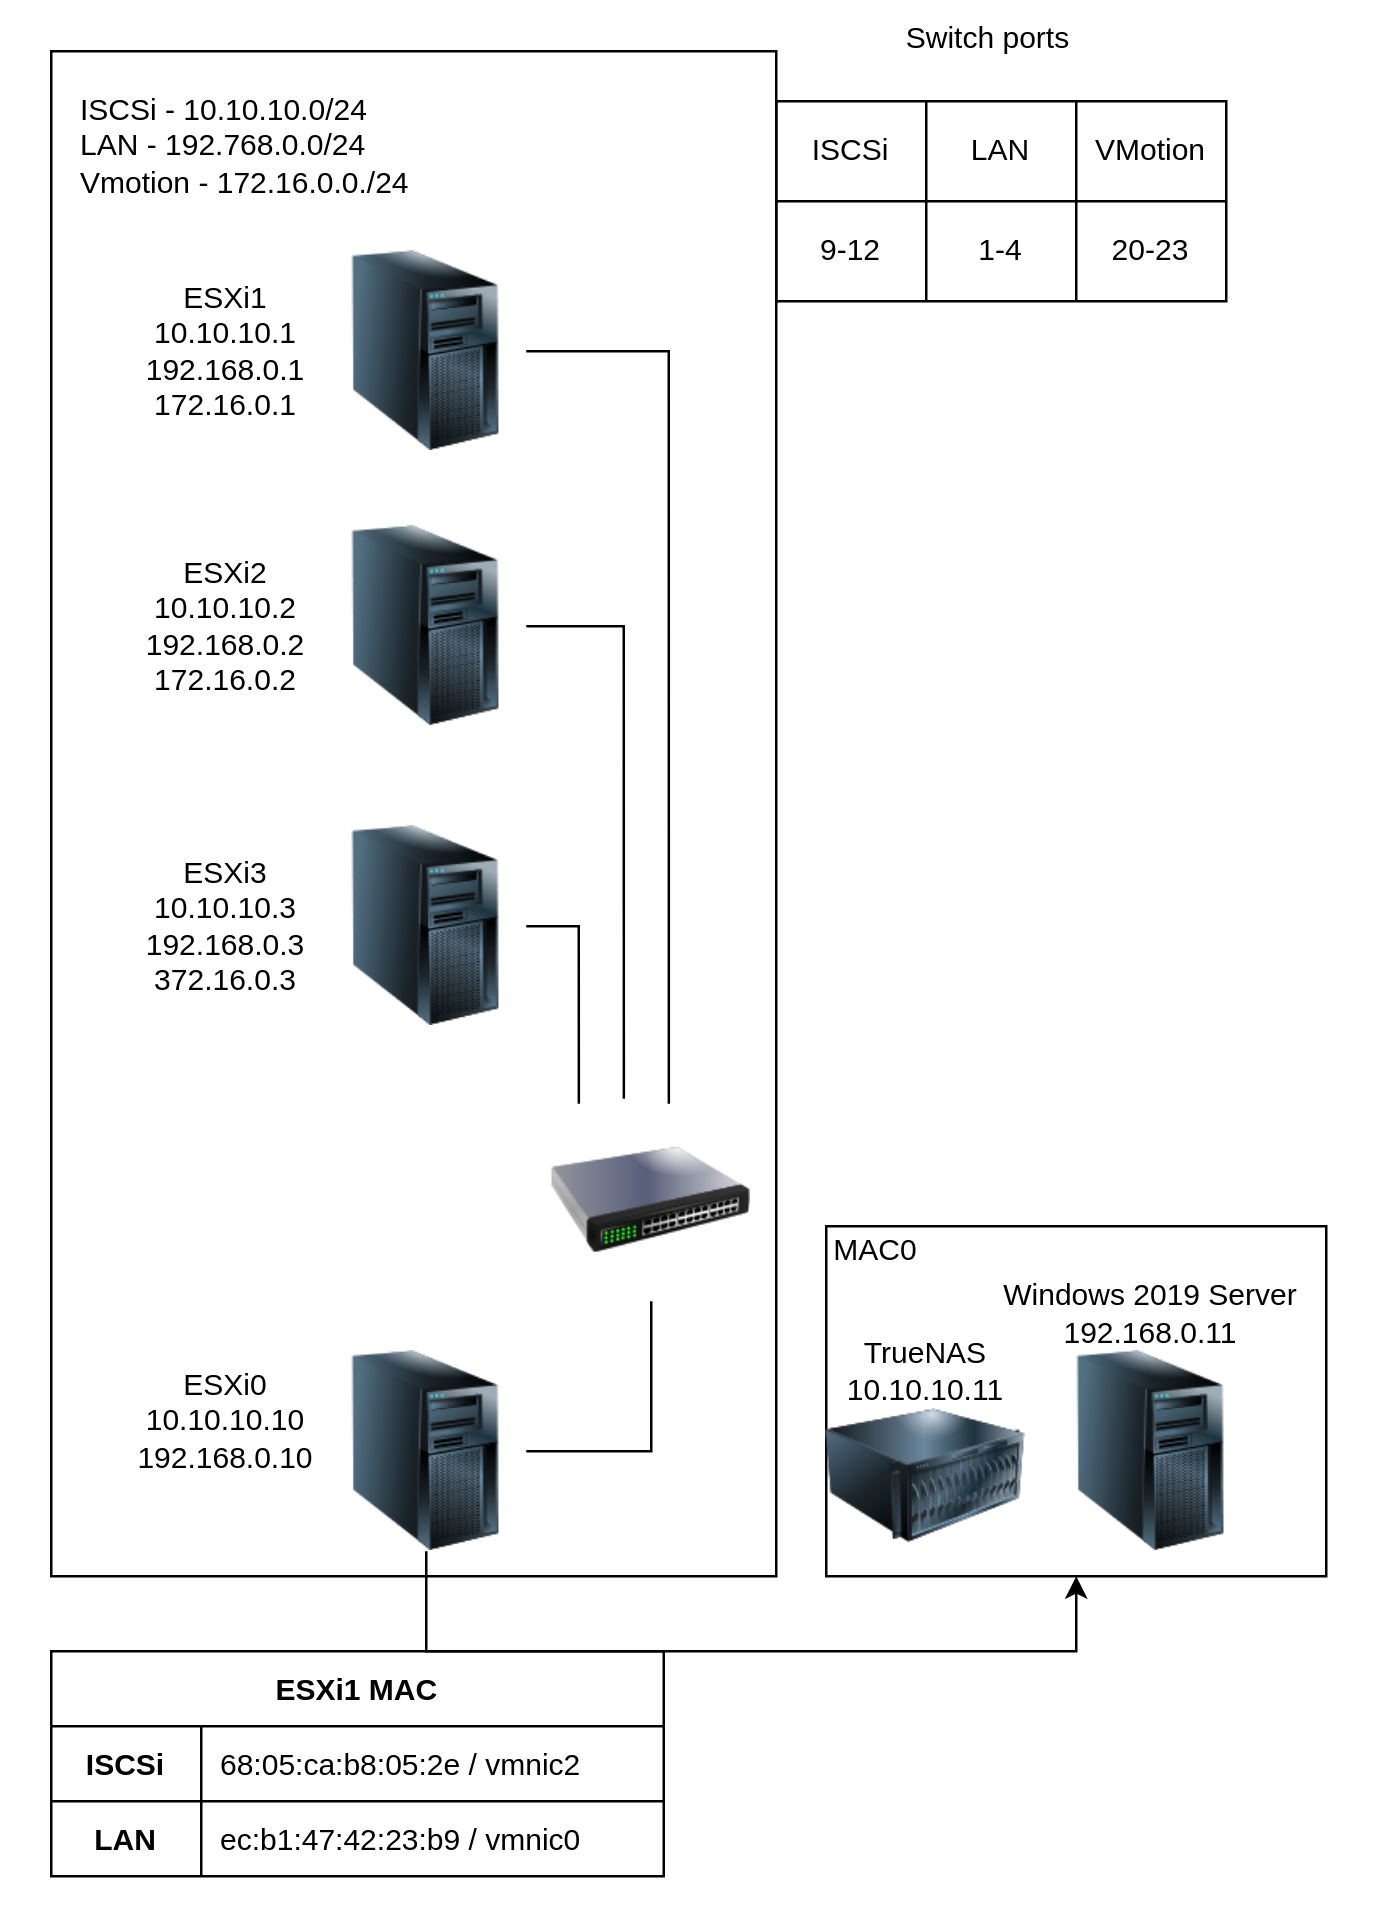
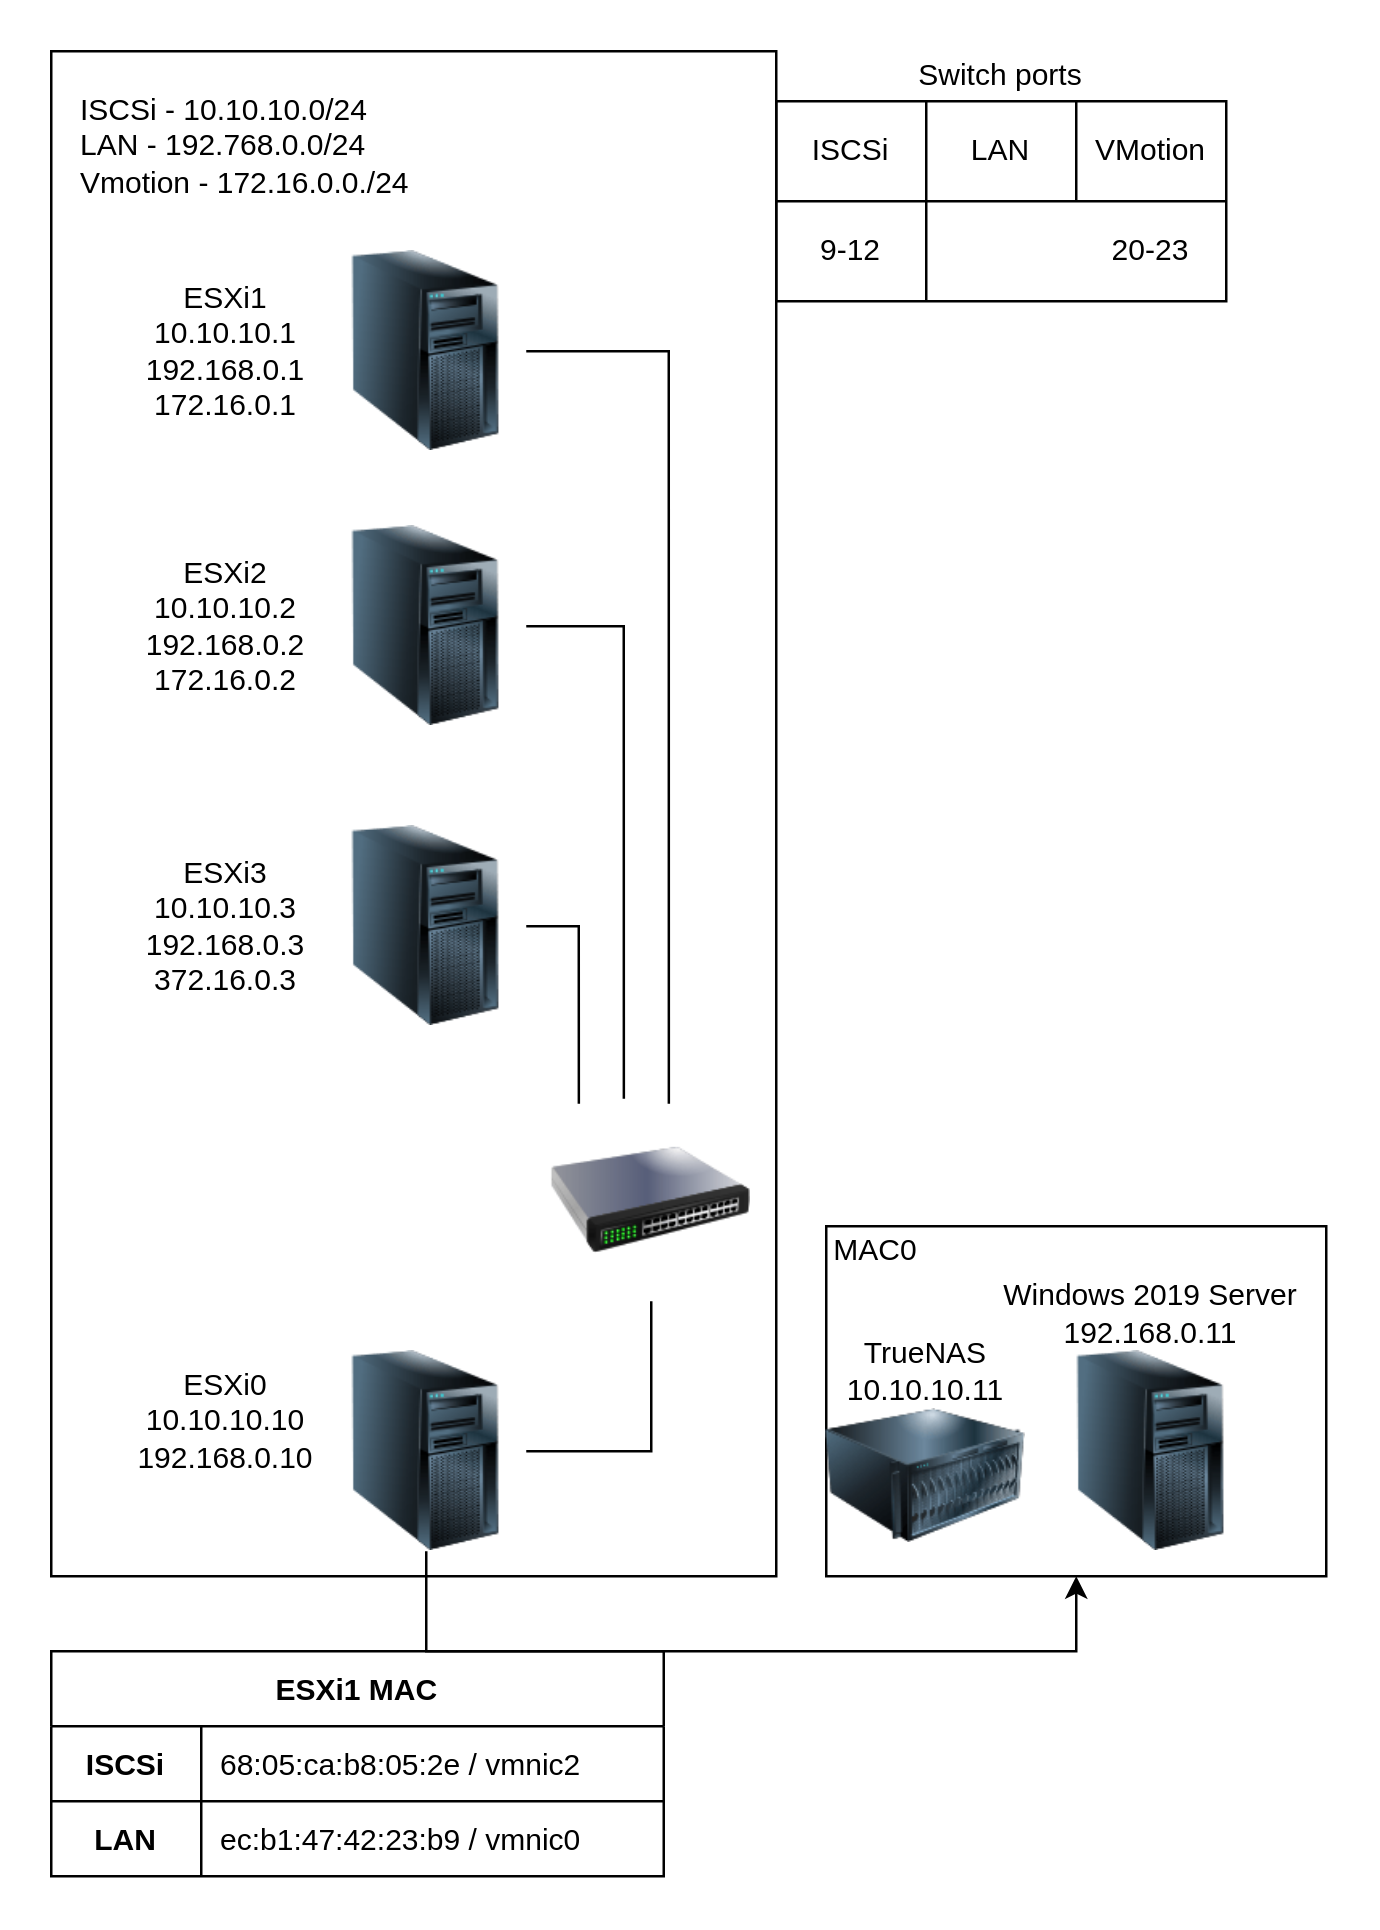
node "Switch ports": moved (989, 39) -> (1001, 76)
node "1-4": removed
